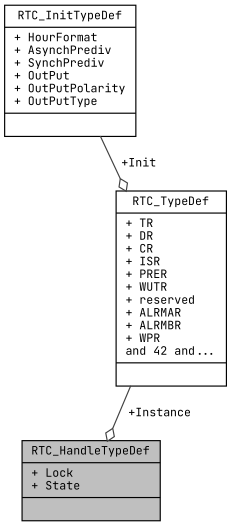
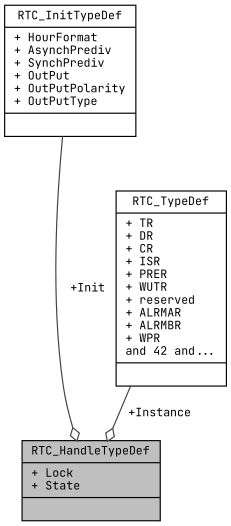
edge "RTC_InitTypeDef" -> "RTC_TypeDef": now "RTC_InitTypeDef" -> "RTC_HandleTypeDef"
